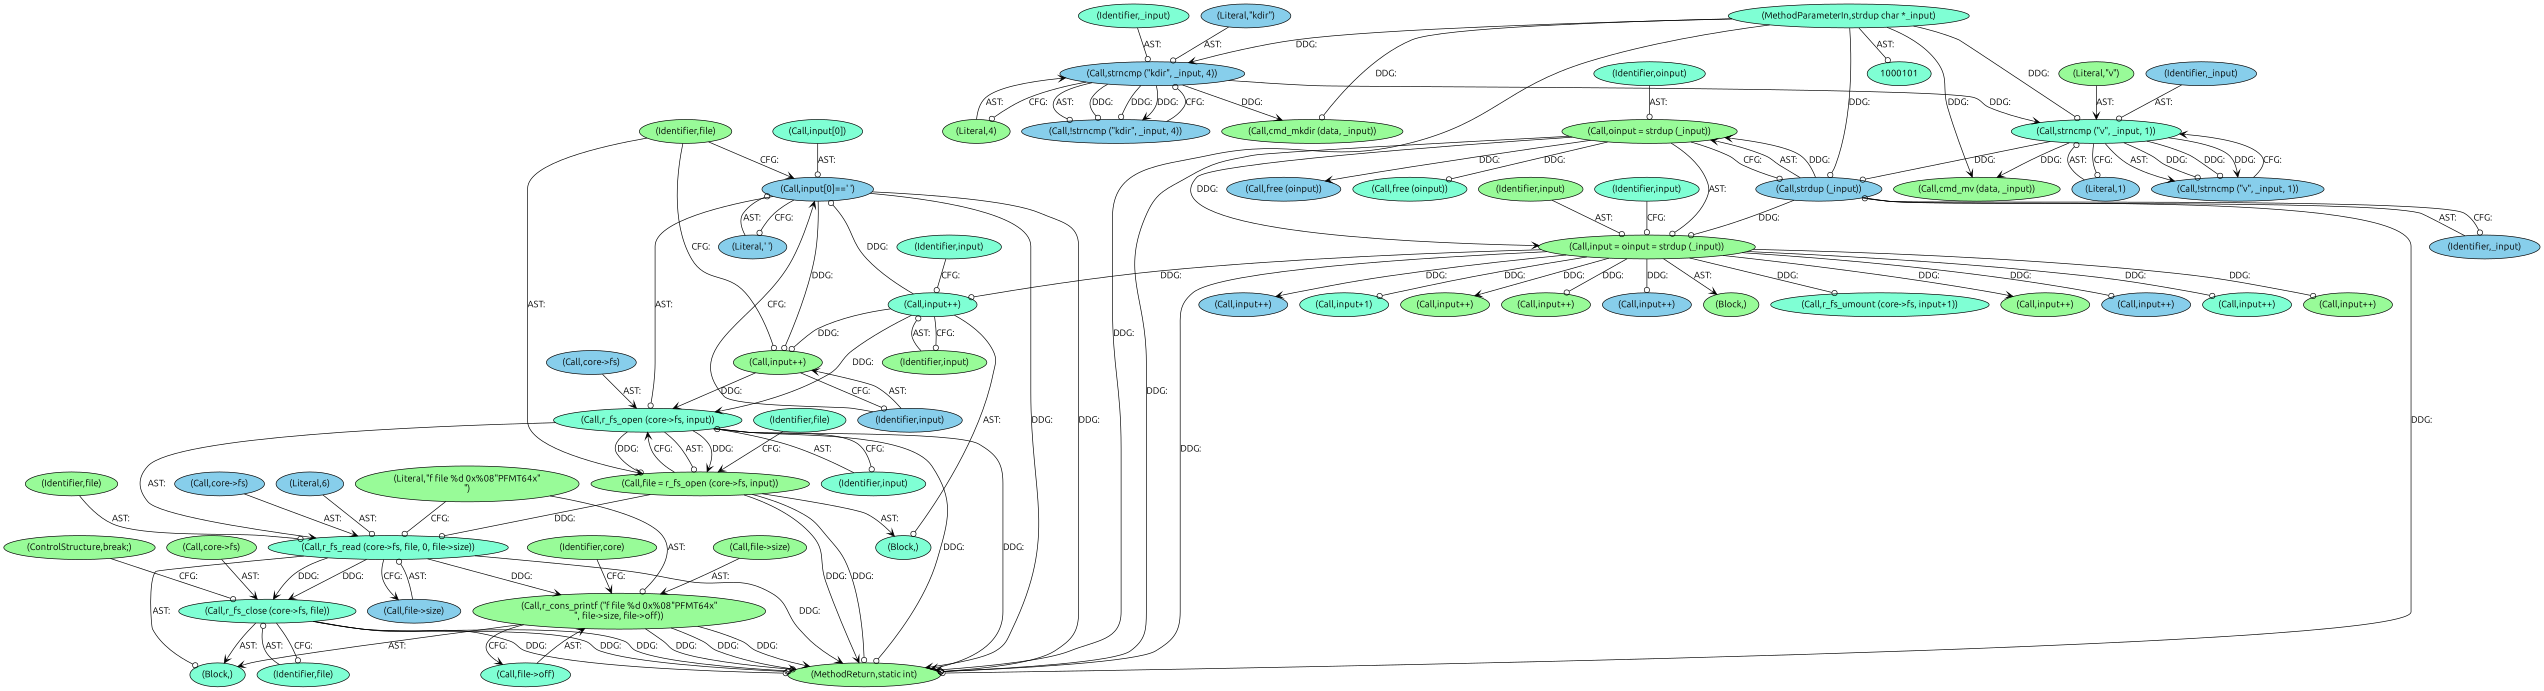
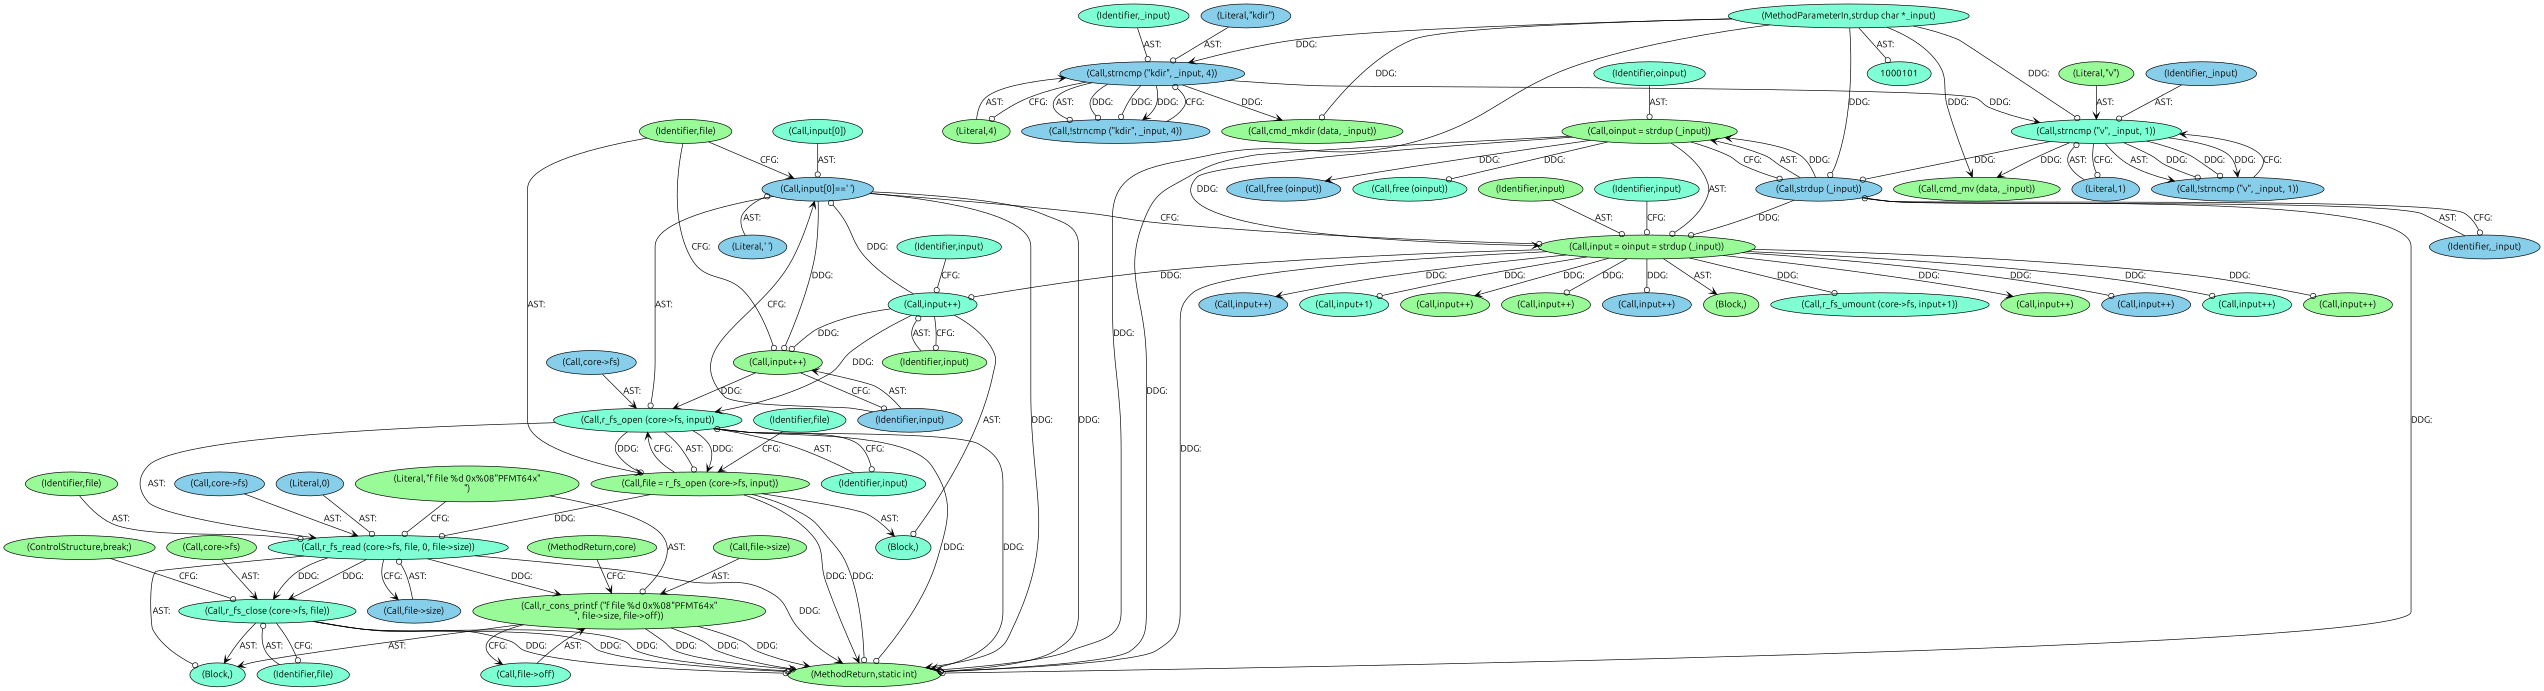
edge "(Call,input[0]==' ')" -> "(Literal,' ')": now "(Call,input[0]==' ')" -> "(Call,input = oinput = strdup (_input))"
node "(Literal,6)": label "(Literal,6)" -> "(Literal,0)"
node "(Identifier,core)": label "(Identifier,core)" -> "(MethodReturn,core)"
